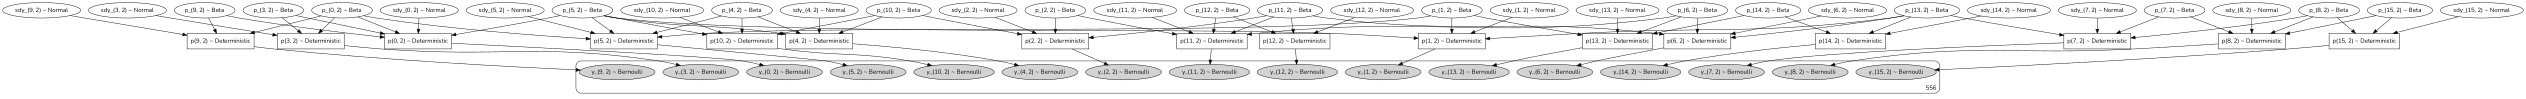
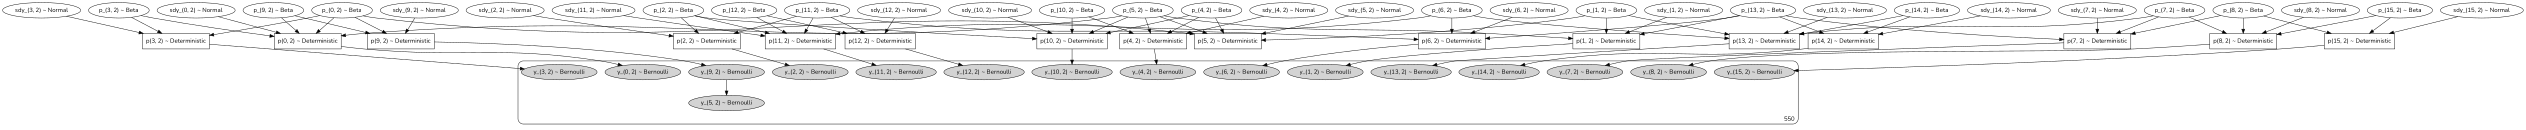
edge "p_(10, 2) ~ Beta" -> "p(2, 2) ~ Deterministic": removed
edge "p_(7, 2) ~ Beta" -> "p(13, 2) ~ Deterministic": added
edge "p_(2, 2) ~ Beta" -> "p(10, 2) ~ Deterministic": added
edge "p(5, 2) ~ Deterministic" -> "y_(5, 2) ~ Bernoulli": now "y_(9, 2) ~ Bernoulli" -> "y_(5, 2) ~ Bernoulli"
cluster "556": label "556" -> "550"
